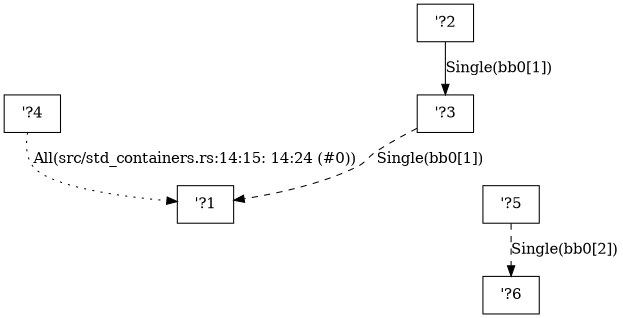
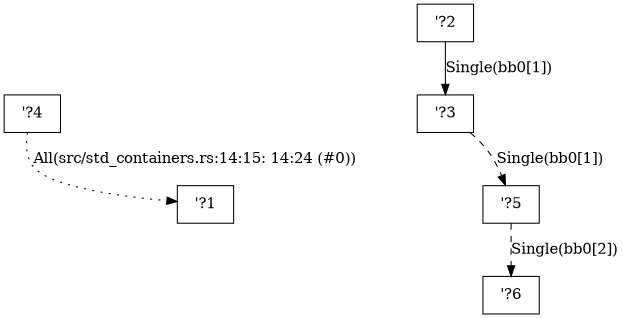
edge "'?3" -> "'?1": now "'?3" -> "'?5"
